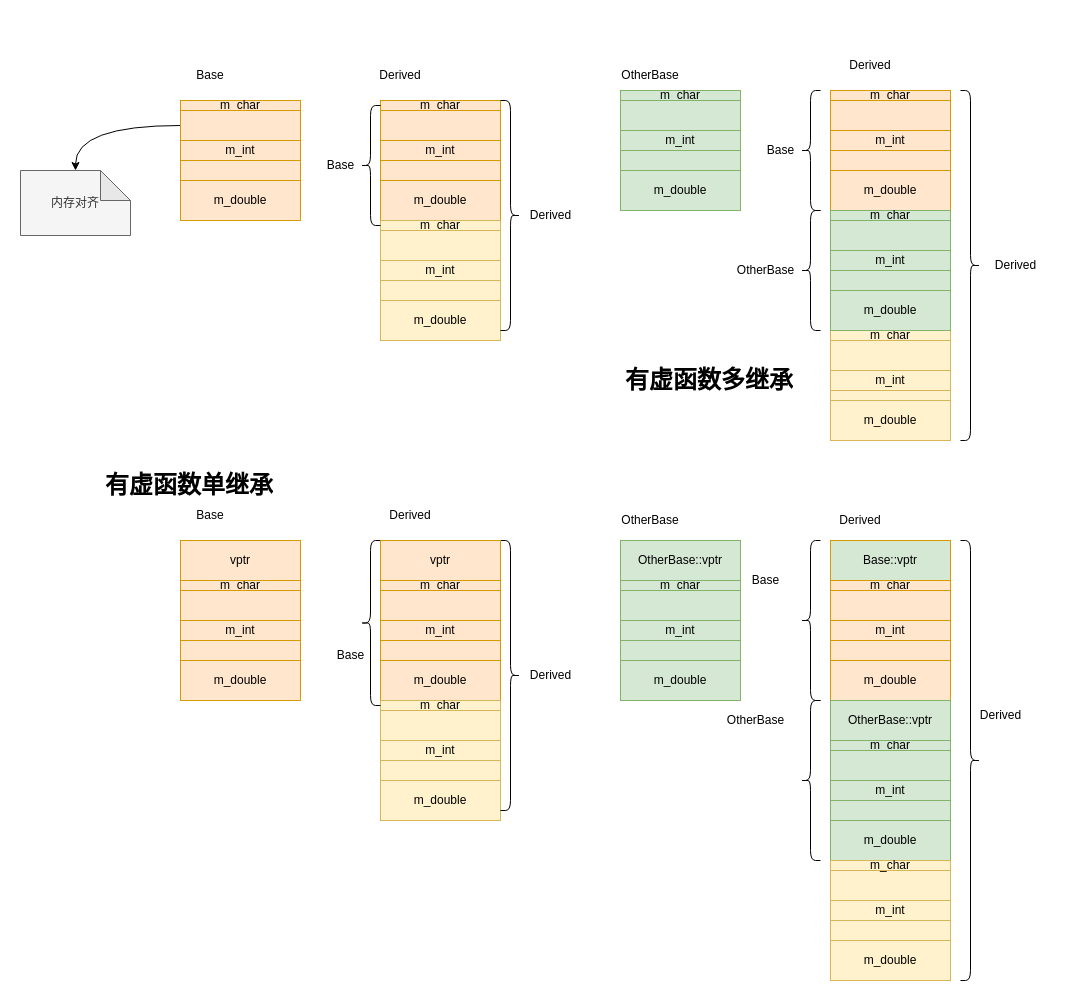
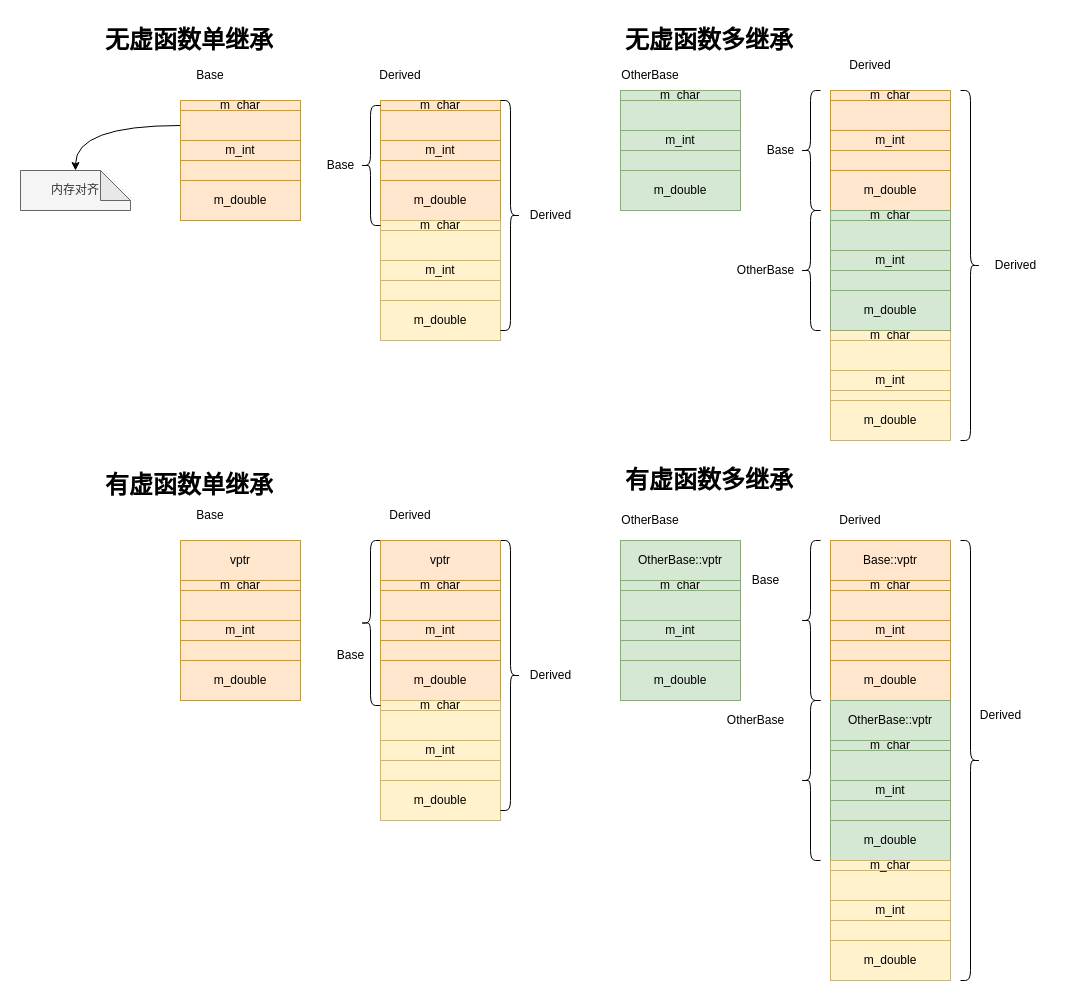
node "无虚函数单继承": added
node "无虚函数多继承": added
node "内存对齐": size 110x65 -> 110x40
node "有虚函数多继承": moved (716, 381) -> (716, 481)
node "Base::vptr": fillcolor #d5e8d4 -> #ffe6cc
